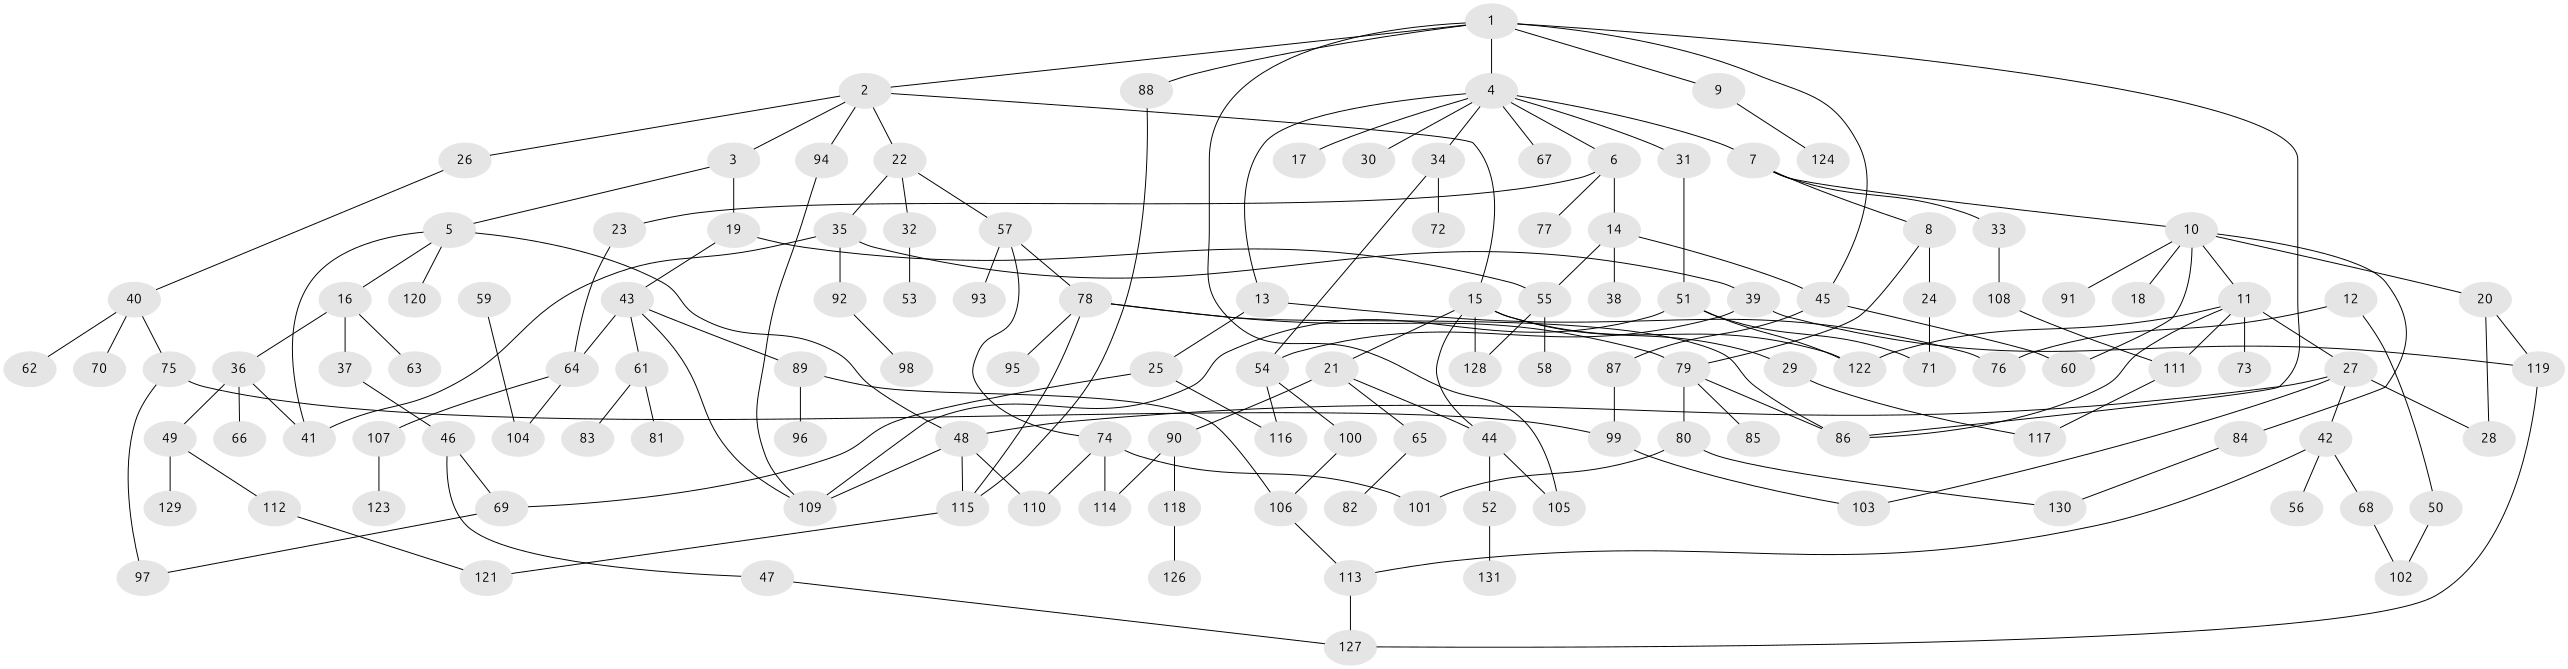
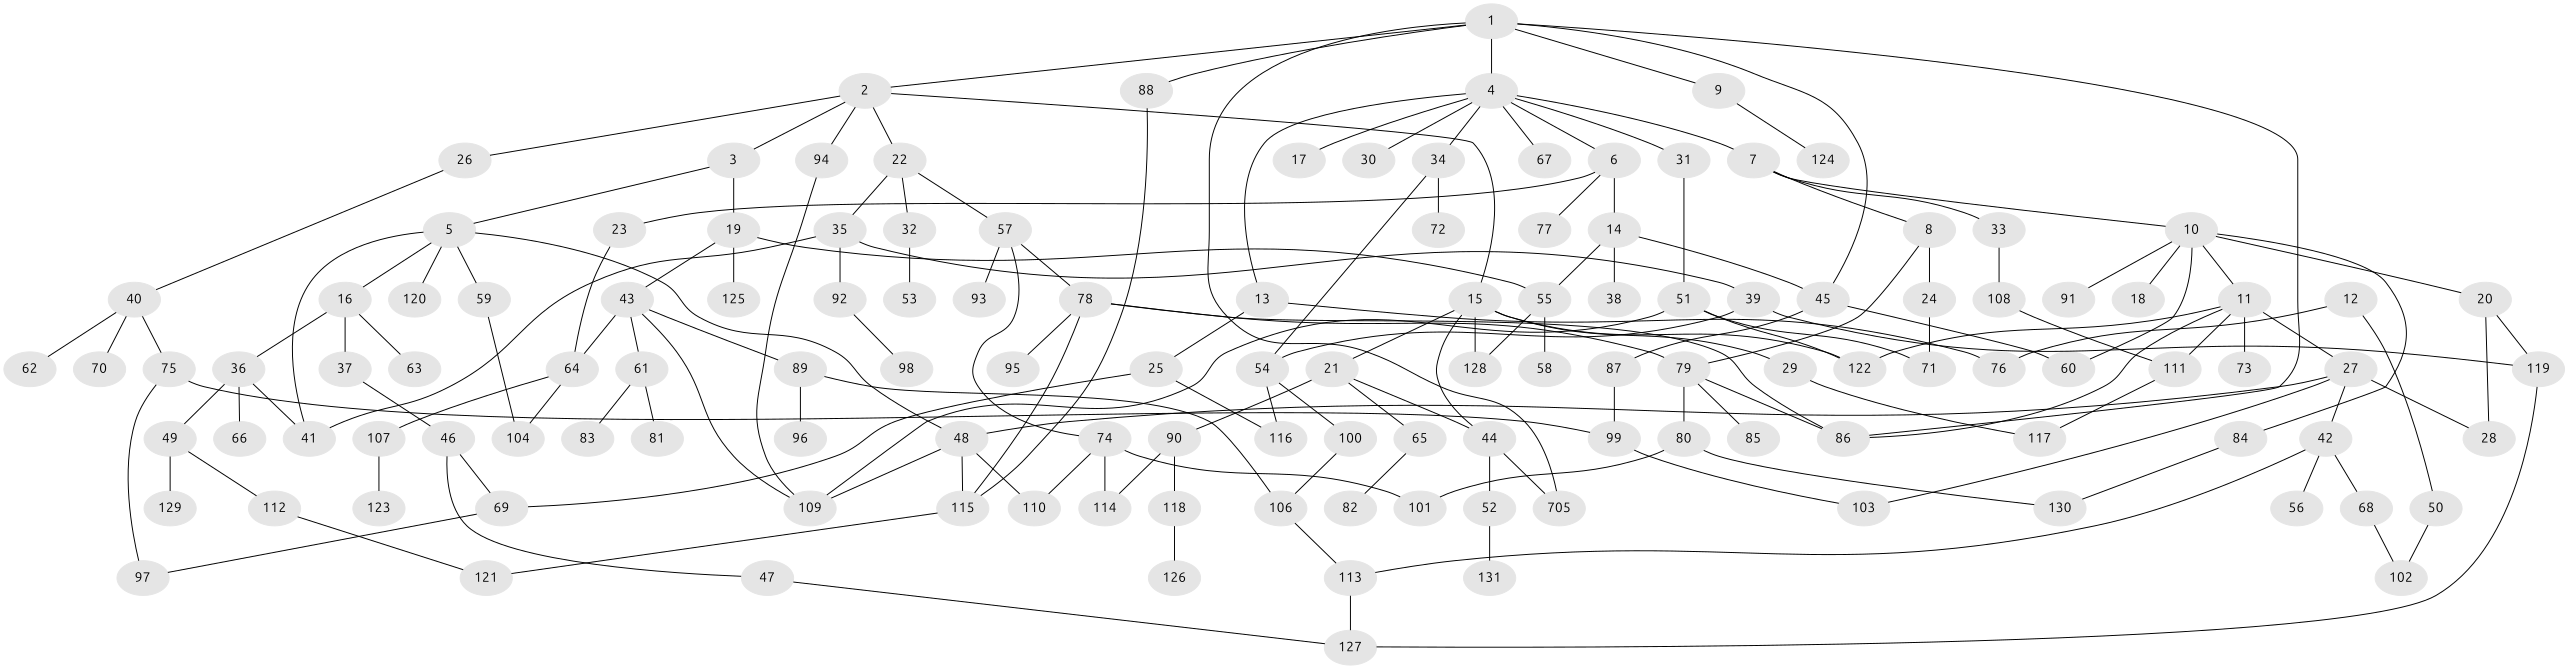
edge "5" -- "59": added
node "125": added
node "105": label "105" -> "705"
